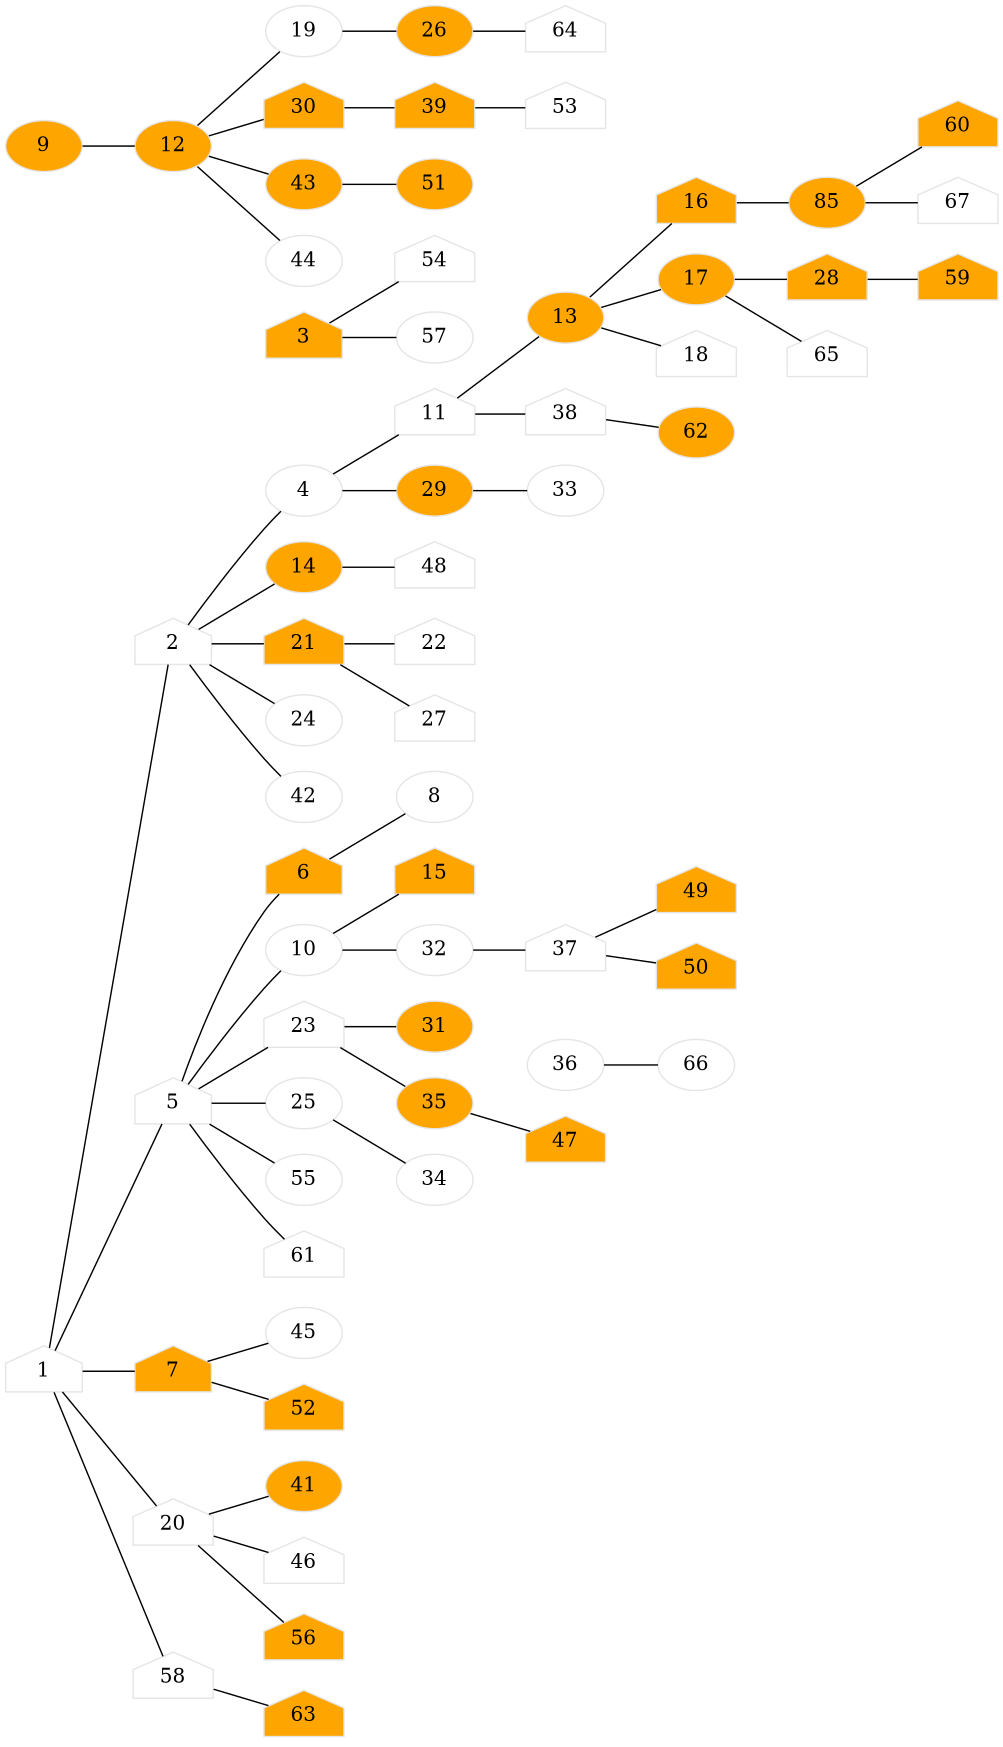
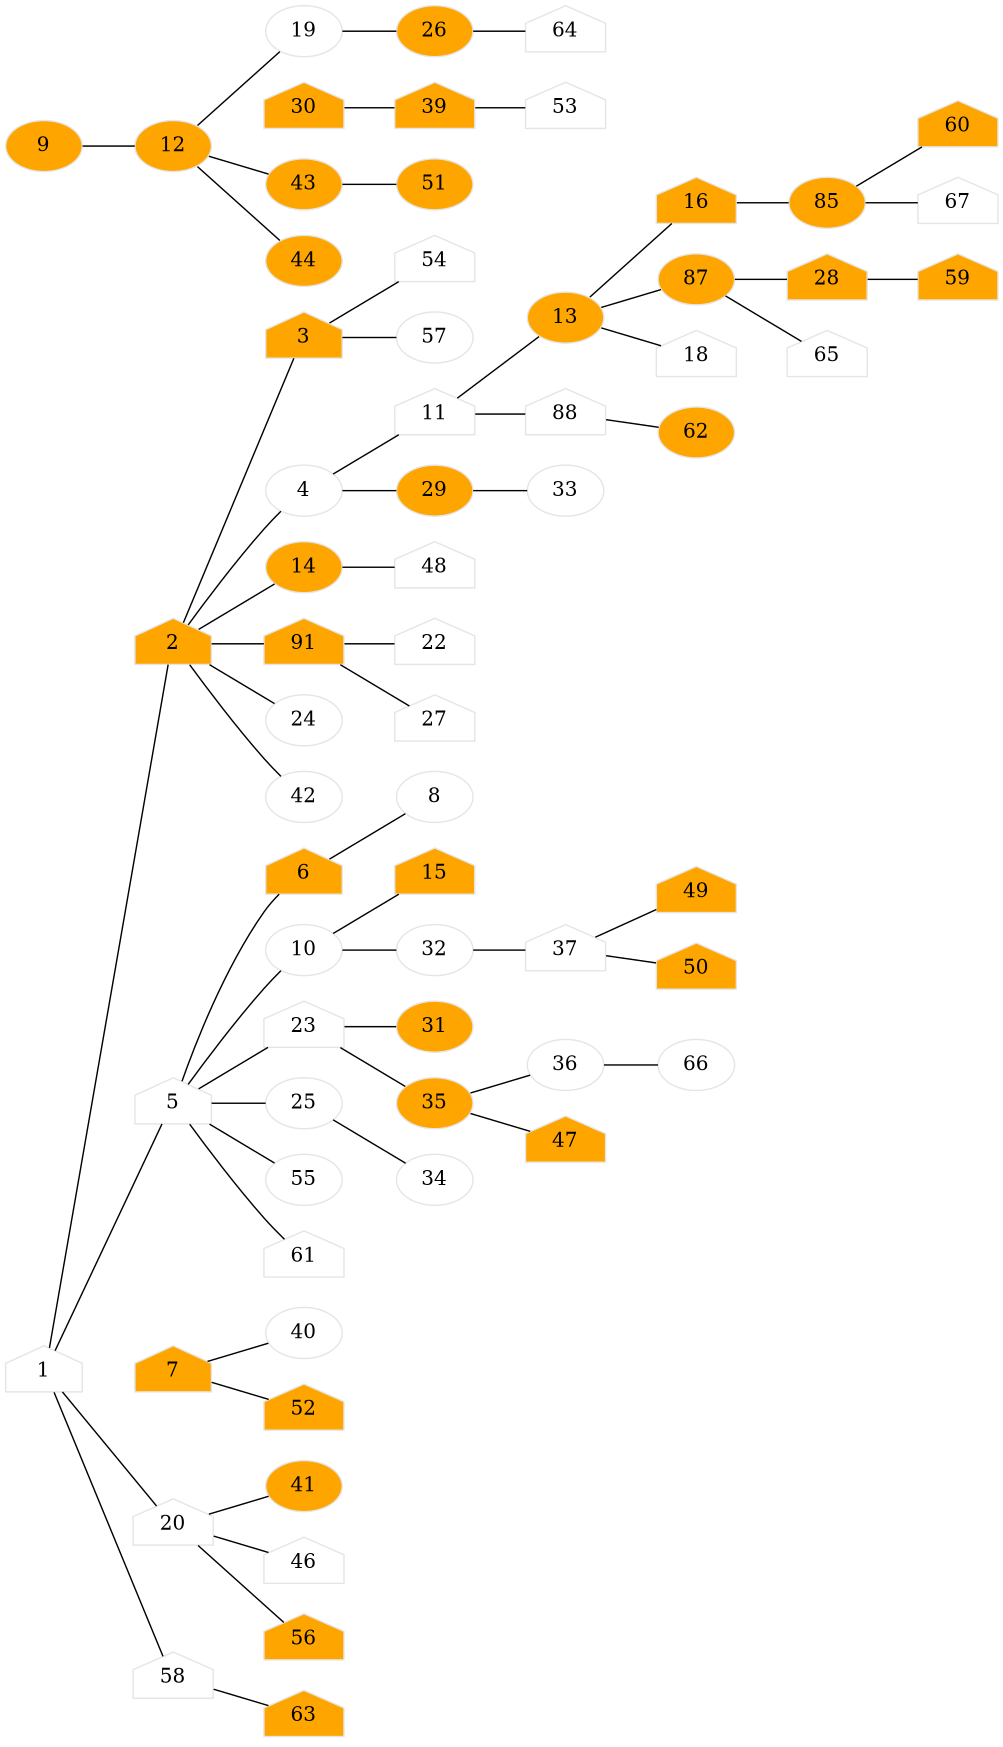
edge "30" -- "12": removed
node "44": fillcolor white -> orange
node "17": label "17" -> "87"
node "38": label "38" -> "88"
edge "3" -- "2": added
node "2": fillcolor white -> orange
node "21": label "21" -> "91"
edge "36" -- "35": added
node "45": label "45" -> "40"
edge "1" -- "7": removed
